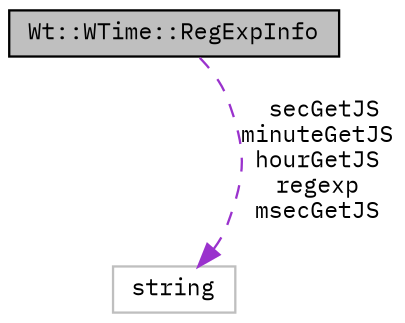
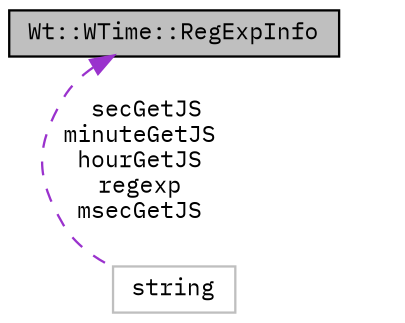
edge "Wt::WTime::RegExpInfo" -> "string": reversed
